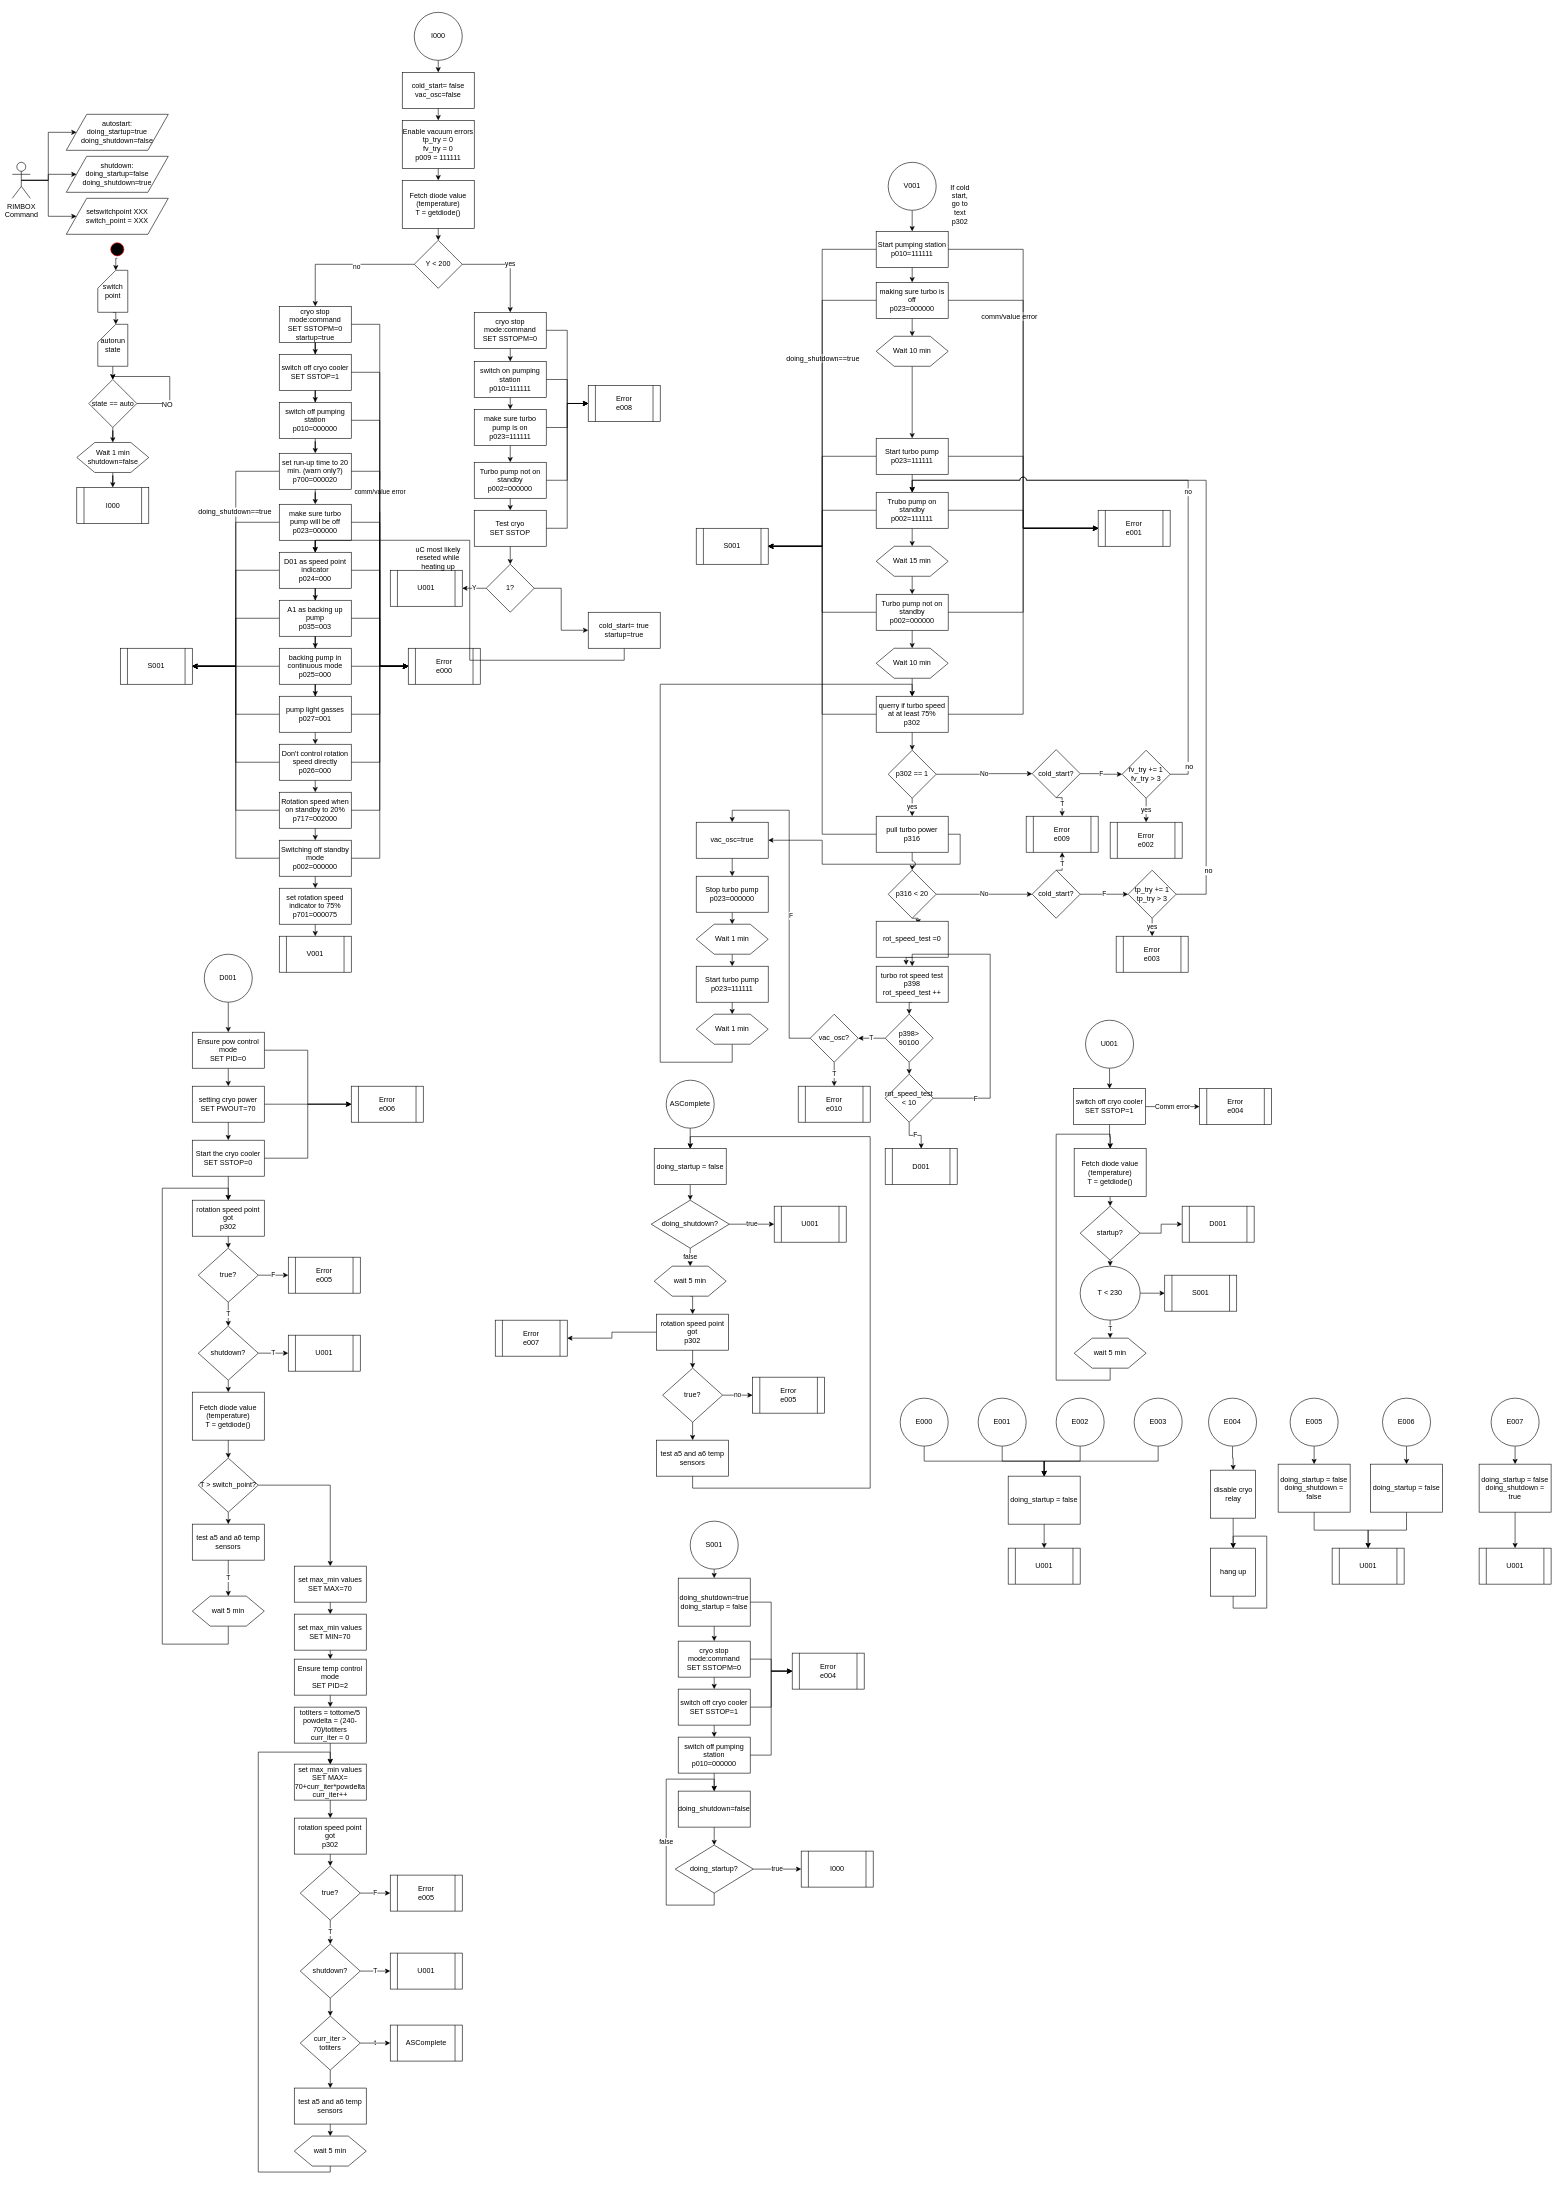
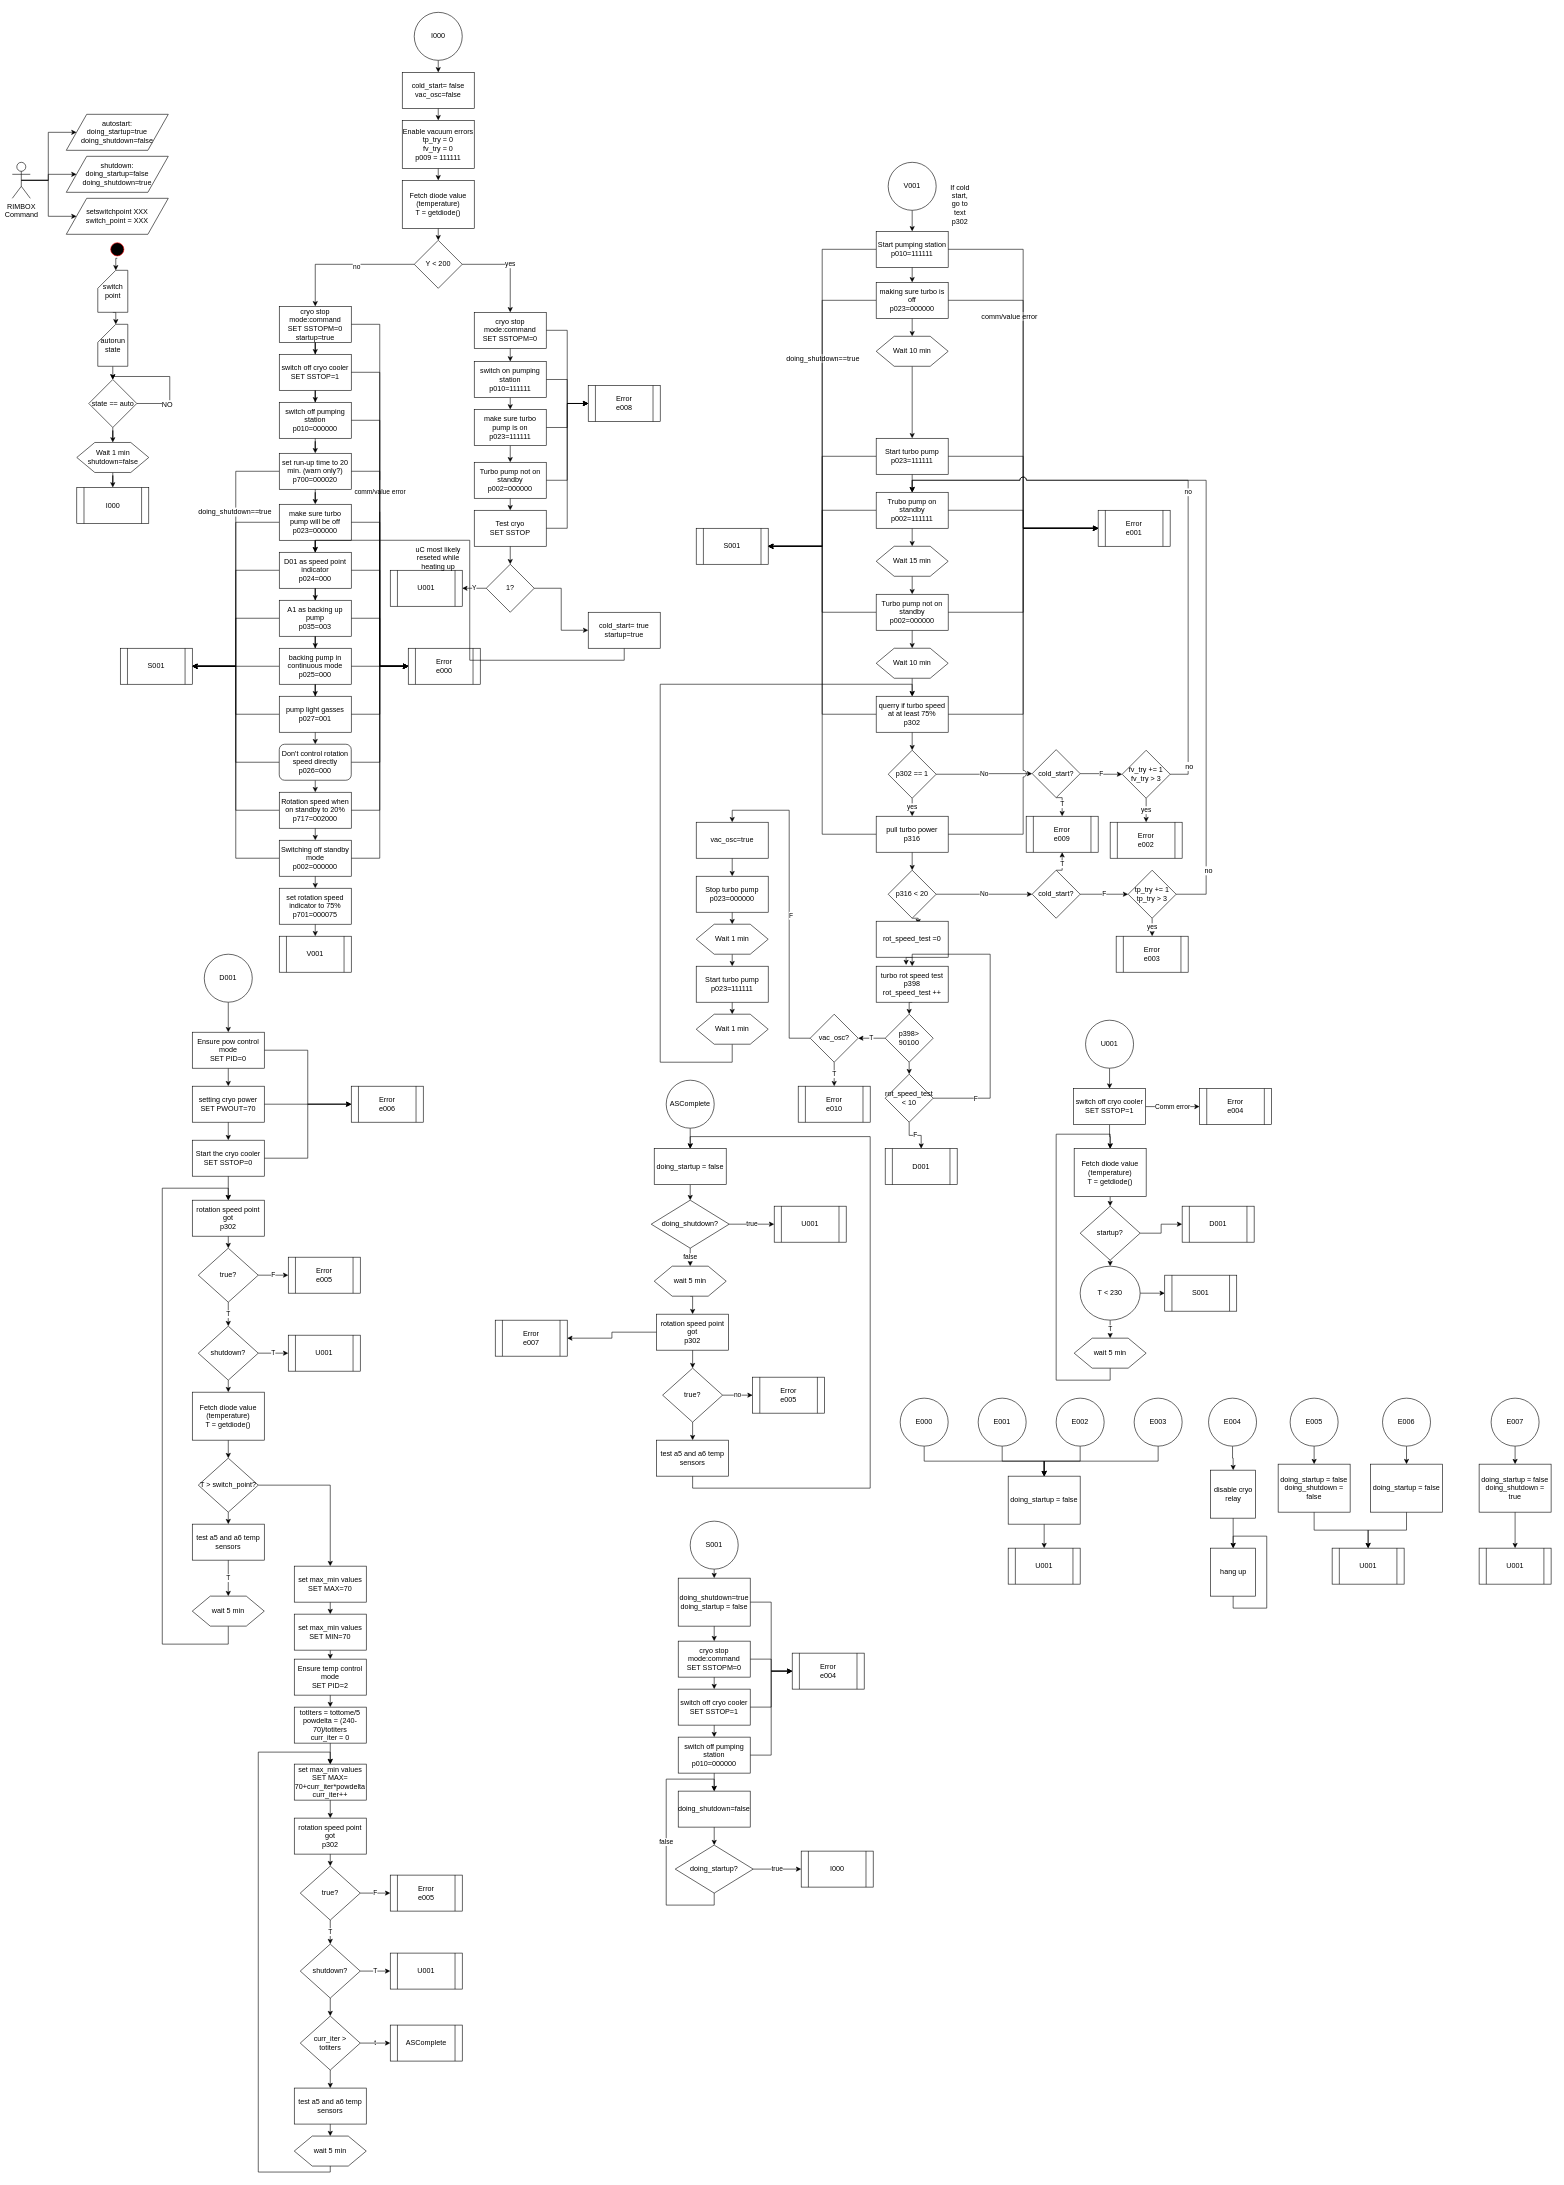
node "Don't control rotation speed directly p026=000": shape rectangle -> rounded rectangle
edge "pull turbo power p316" -> "vac_osc=true": now "pull turbo power p316" -> "Error e001"
